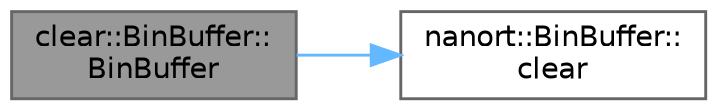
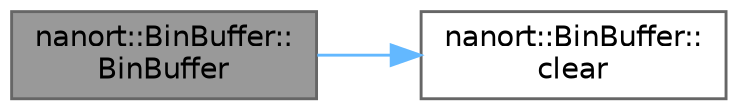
node "clear::BinBuffer:: BinBuffer": label "clear::BinBuffer:: BinBuffer" -> "nanort::BinBuffer:: BinBuffer"
